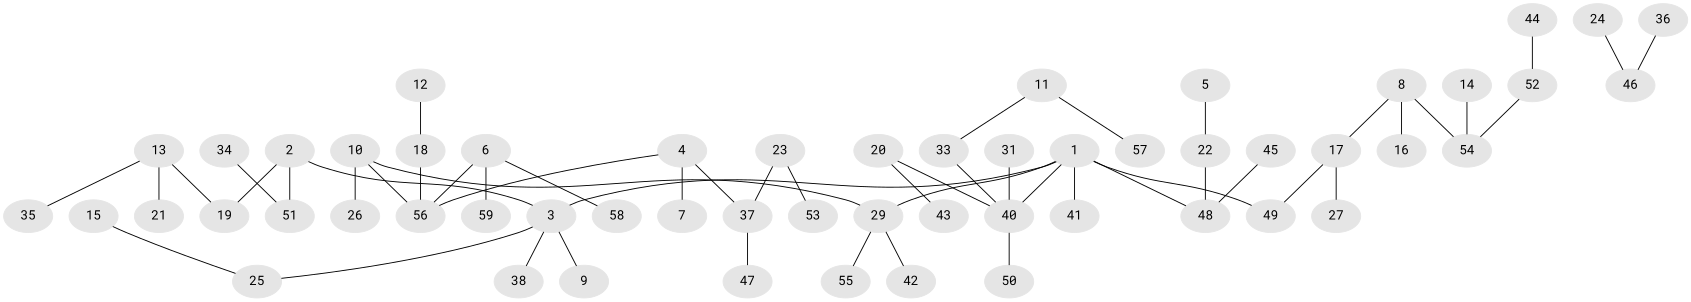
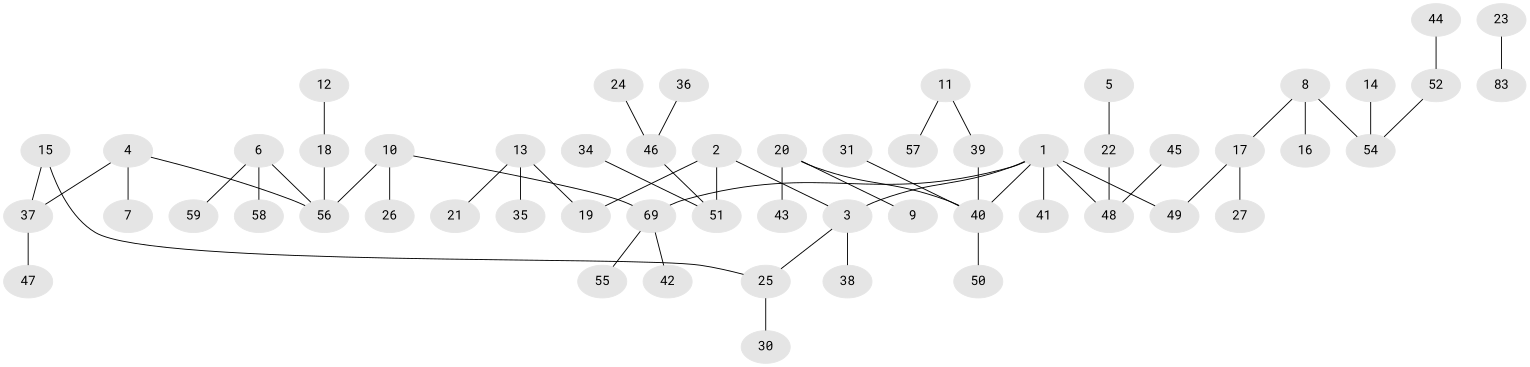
node "33": label "33" -> "39"
edge "46" -- "51": added
edge "23" -- "37": now "15" -- "37"
node "53": label "53" -> "83"
node "29": label "29" -> "69"
edge "3" -- "9": now "20" -- "9"
node "30": added
